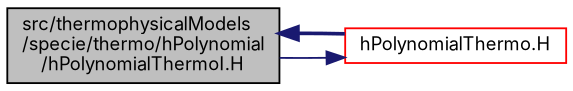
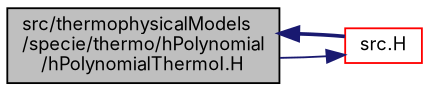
node "hPolynomialThermo.H": label "hPolynomialThermo.H" -> "src.H"
